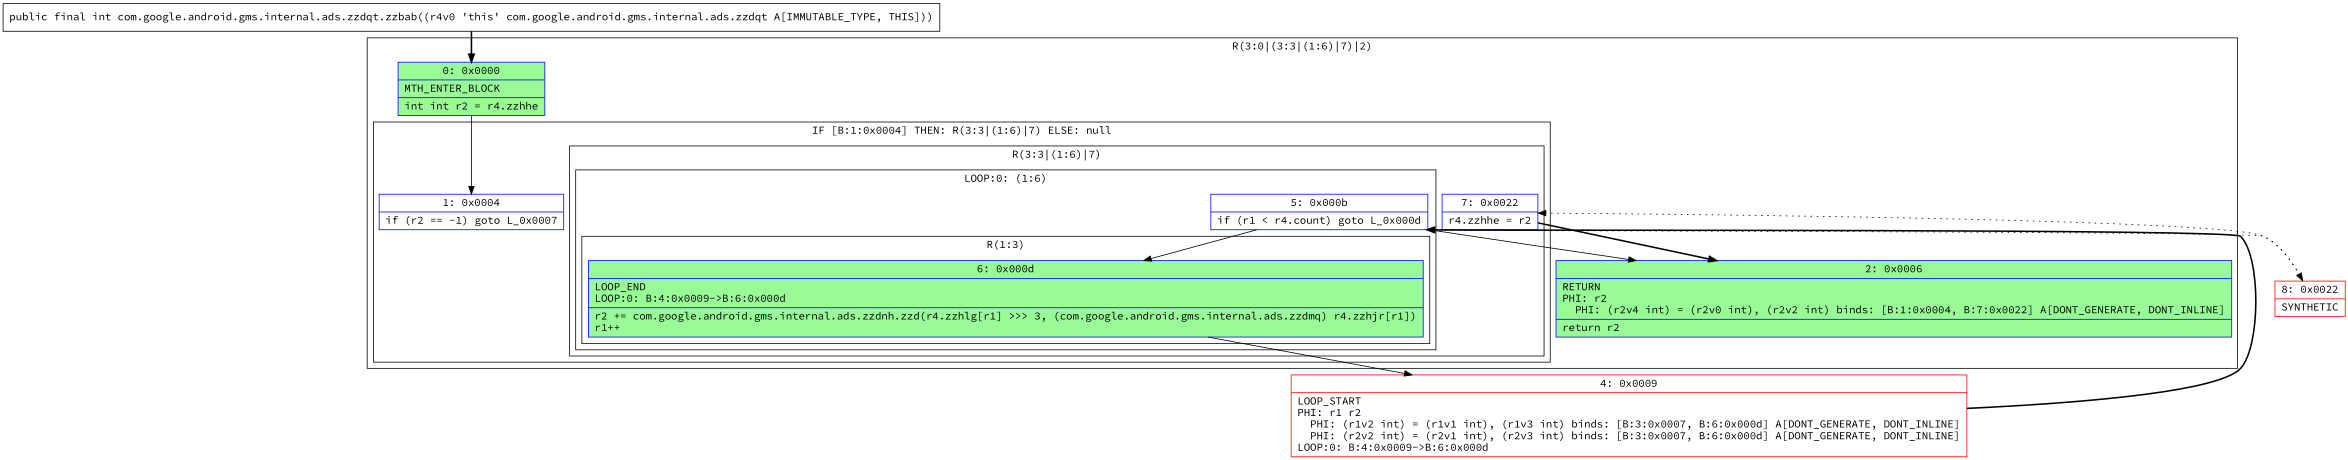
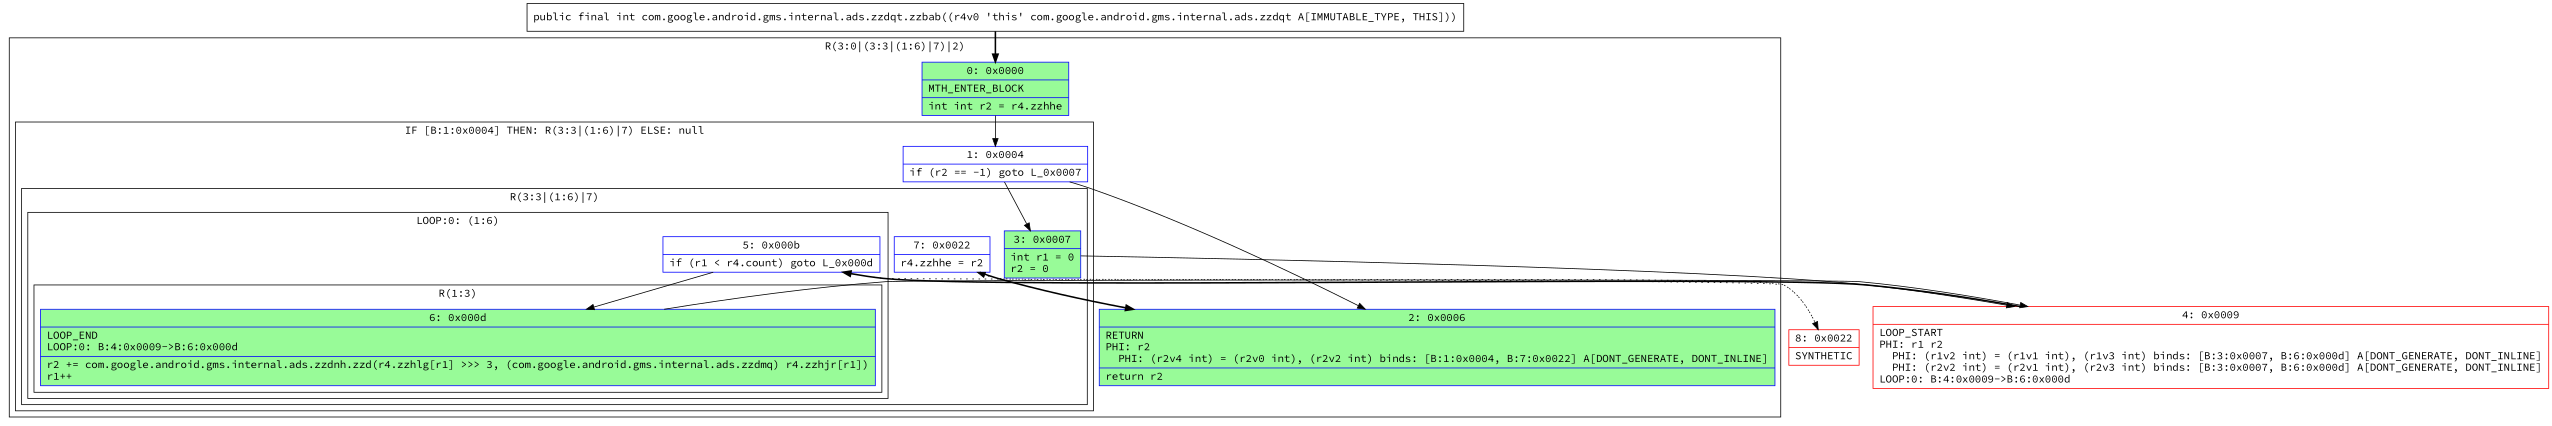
edge "5: 0x000b" -> "2: 0x0006": now "1: 0x0004" -> "2: 0x0006"
node "3: 0x0007": added
